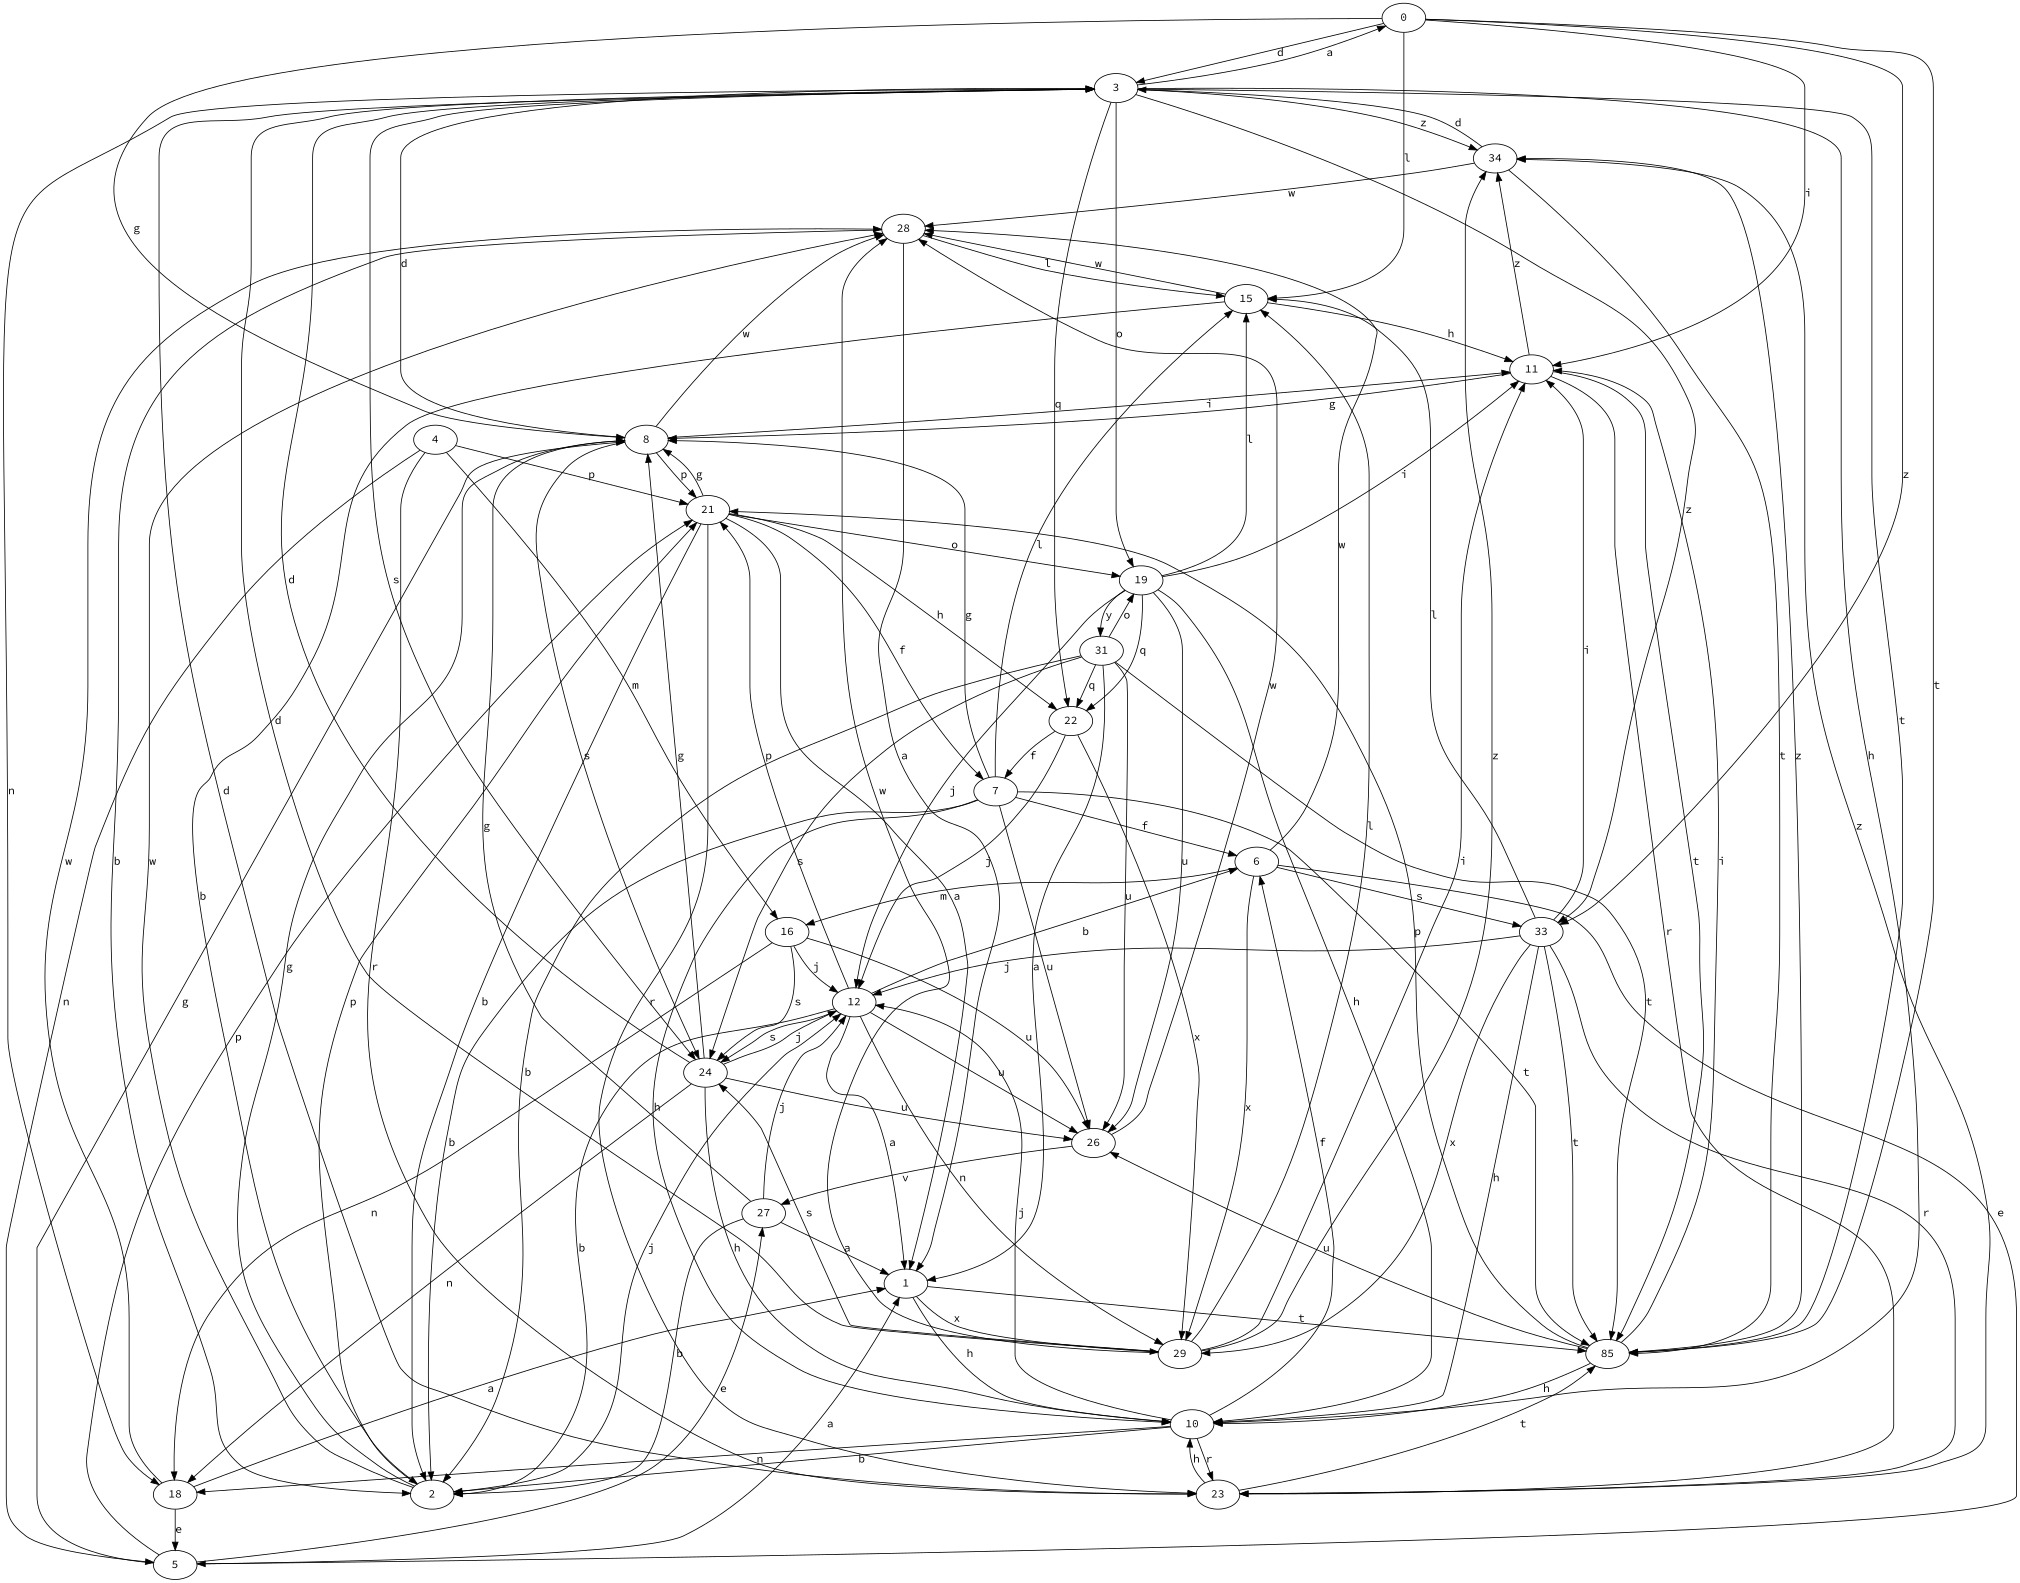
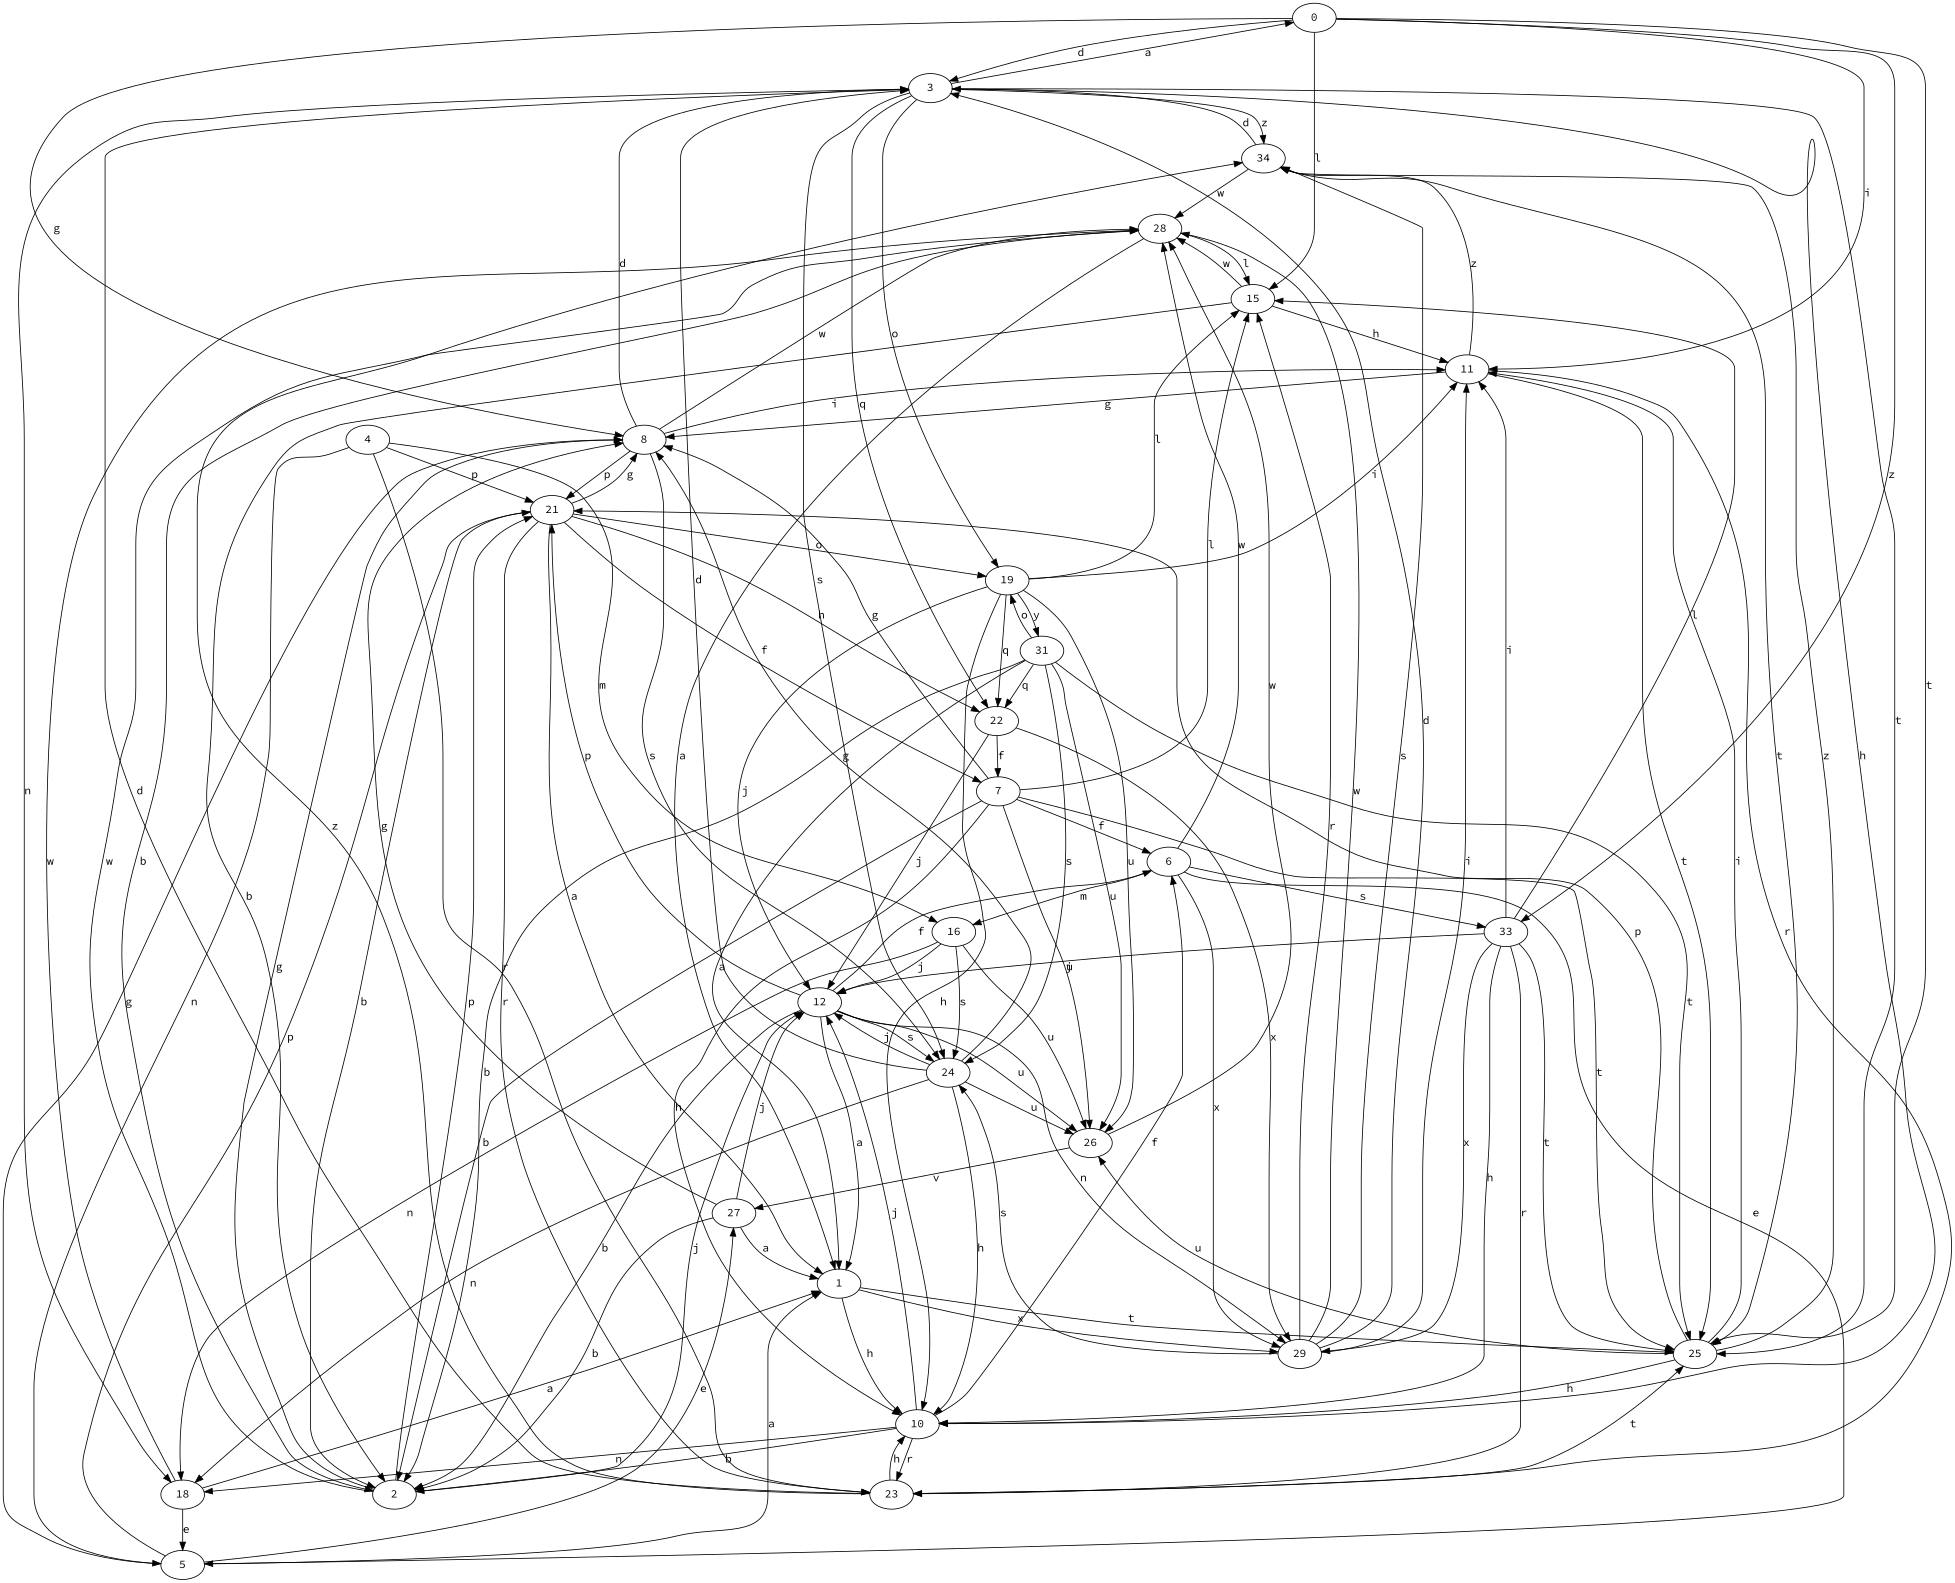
edge "3" -> "33": removed, label "z"
edge "29" -> "34": label "z" -> "s"
edge "29" -> "15": label "l" -> "r"
edge "12" -> "6": label "b" -> "f"
node "85": label "85" -> "25"
